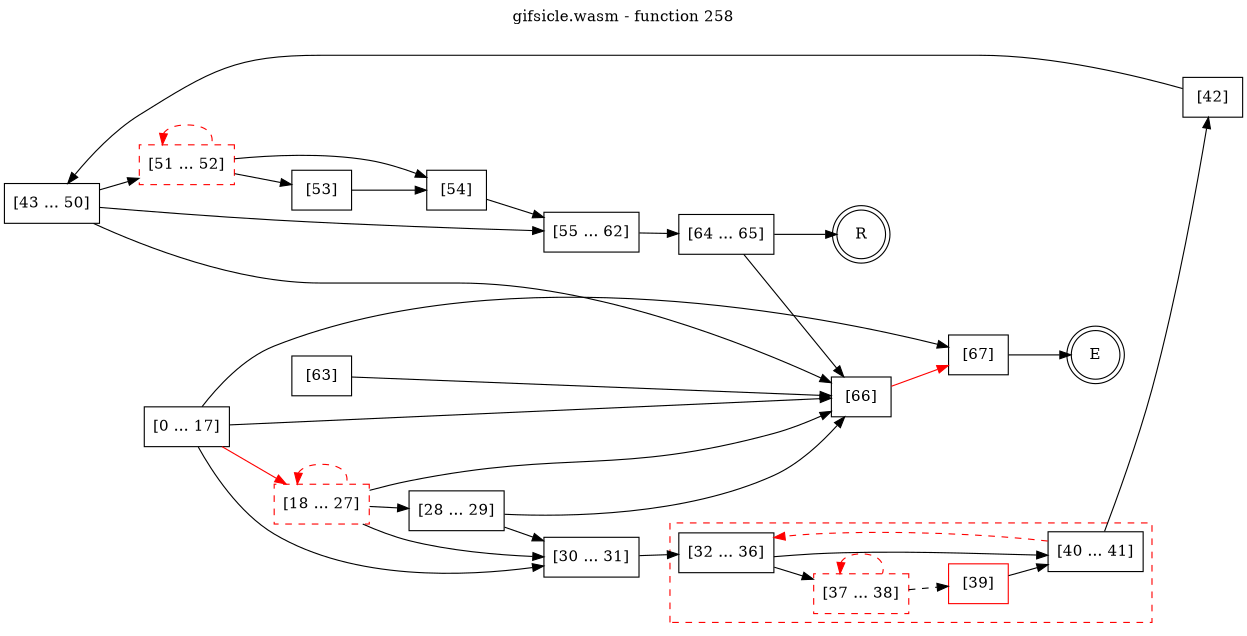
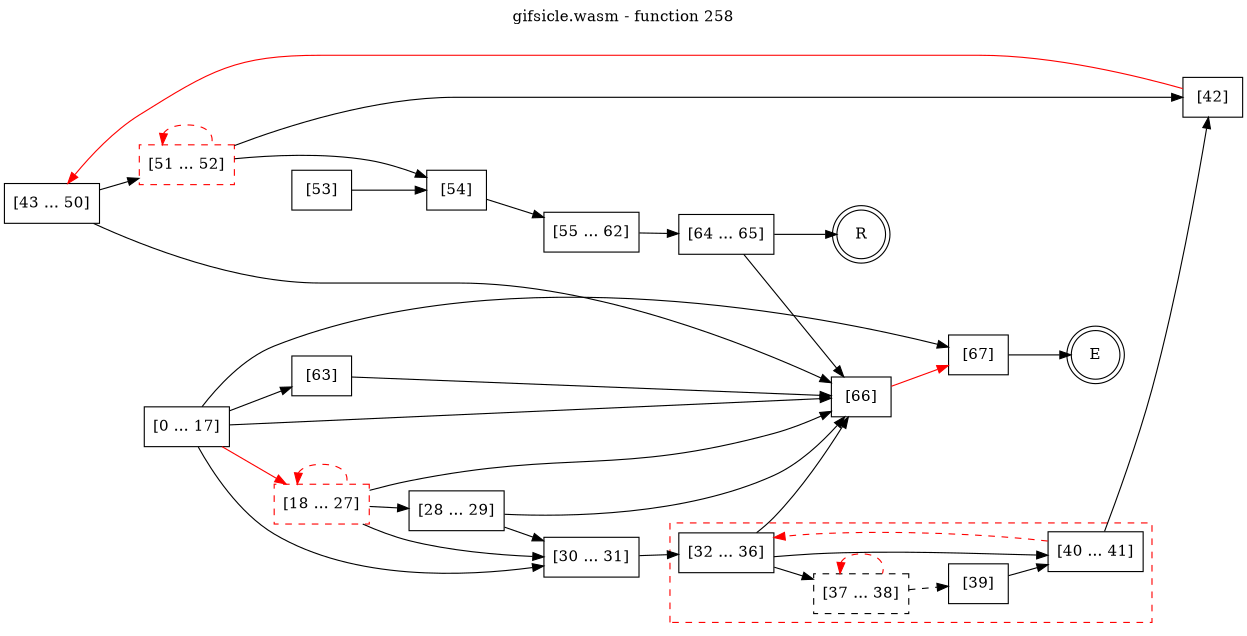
edge "[42]" -> "[43 ... 50]": color black -> red
edge "[51 ... 52]" -> "[53]": now "[51 ... 52]" -> "[42]"
edge "[43 ... 50]" -> "[55 ... 62]": removed
edge "[0 ... 17]" -> "[63]": added
edge "[32 ... 36]" -> "[66]": added
node "[39]": color red -> black
node "[37 ... 38]": color red -> black
